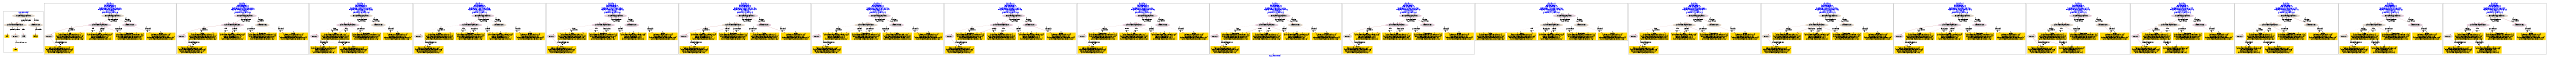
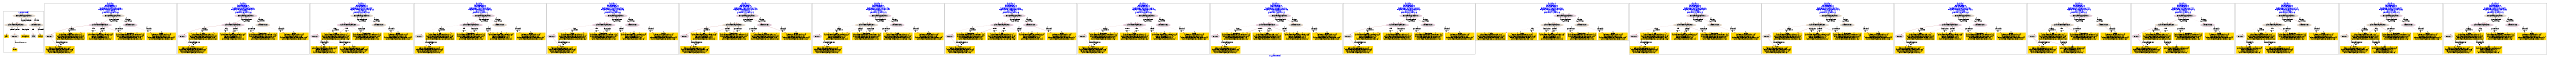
node "description": added
